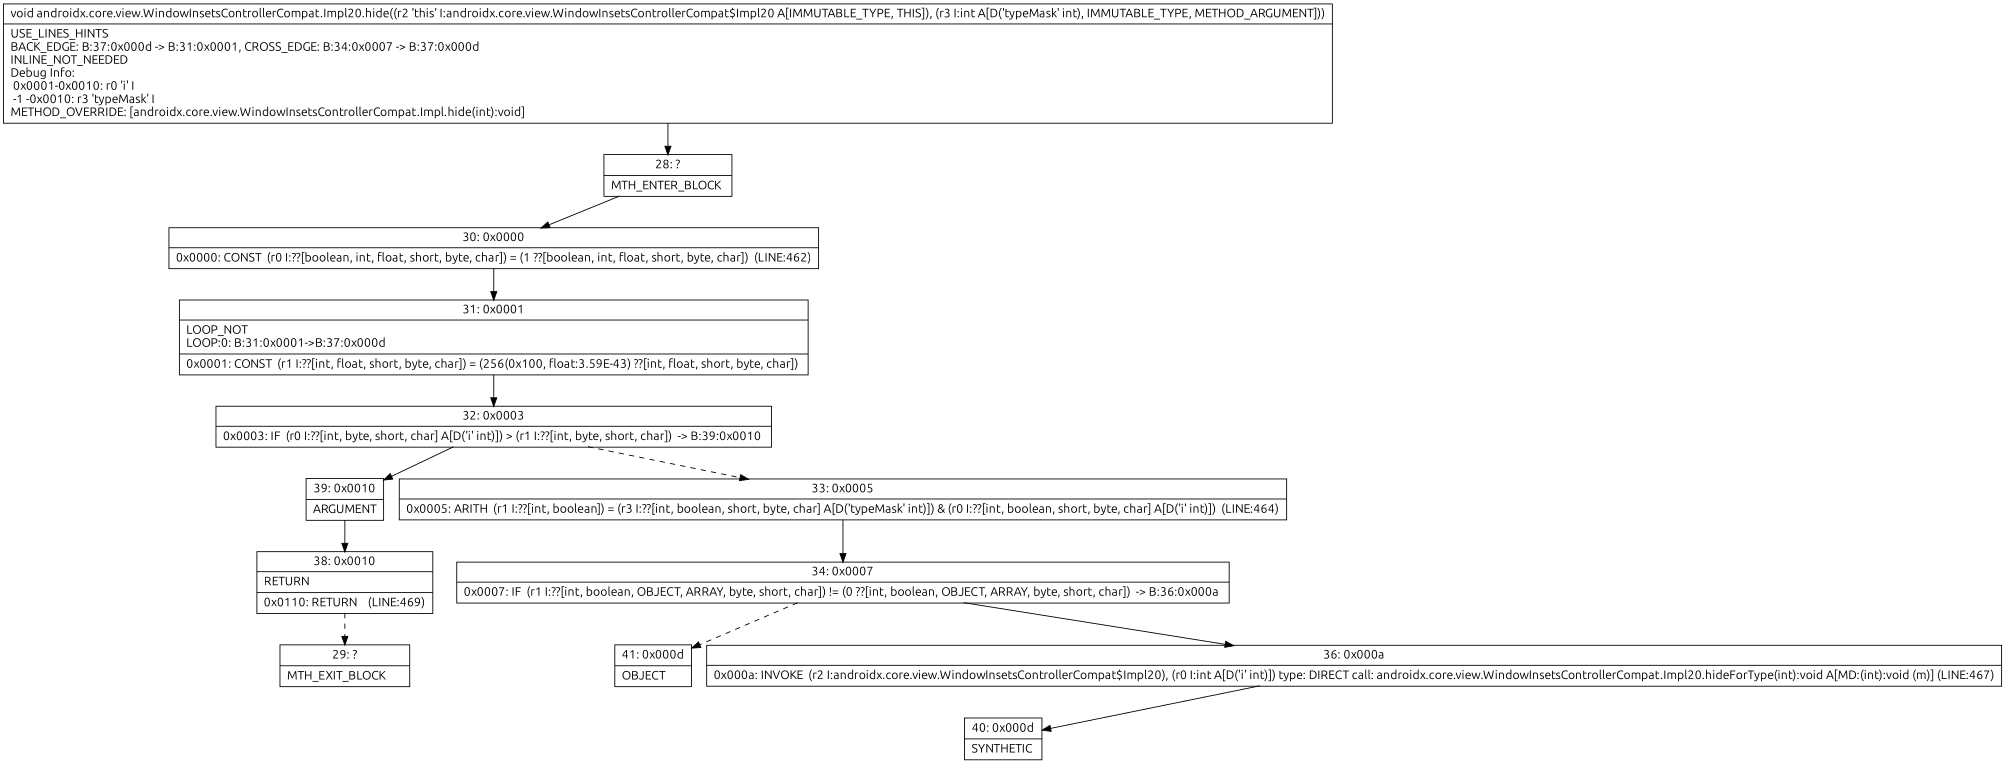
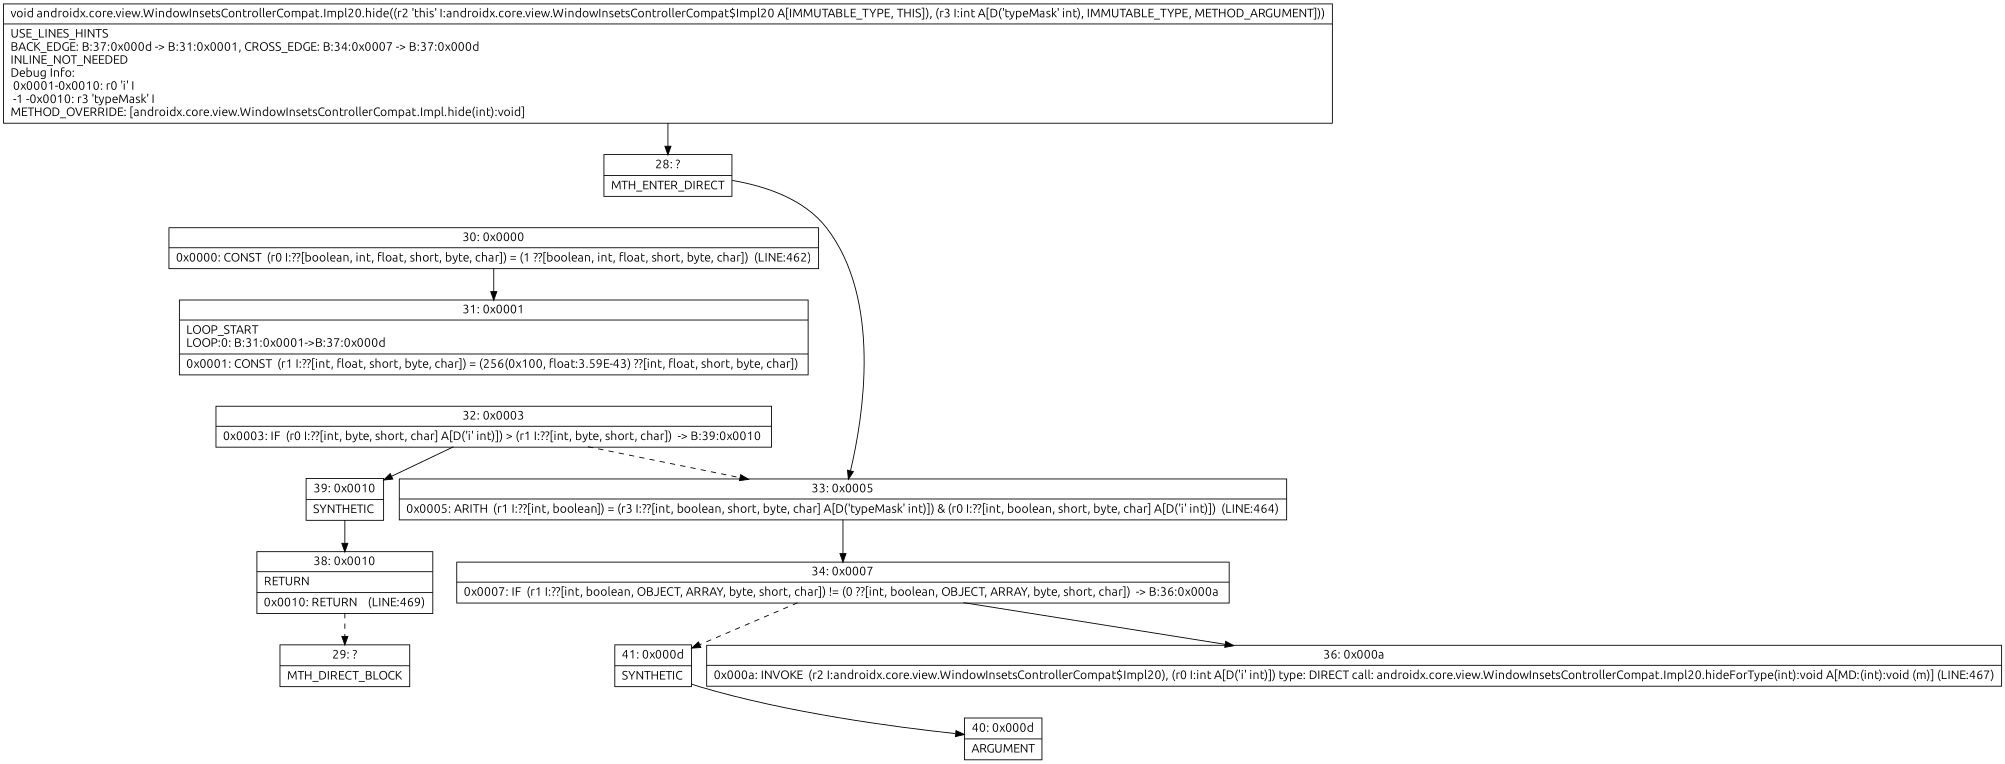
node "28: ?": text "MTH_ENTER_BLOCK" -> "MTH_ENTER_DIRECT"
edge "28: ?" -> "30: 0x0000": now "28: ?" -> "33: 0x0005"
node "31: 0x0001": text "LOOP_NOT" -> "LOOP_START"
edge "31: 0x0001" -> "32: 0x0003": removed
node "39: 0x0010": text "ARGUMENT" -> "SYNTHETIC"
node "38: 0x0010": text "0x0110: RETURN    (LINE:469)" -> "0x0010: RETURN    (LINE:469)"
node "29: ?": text "MTH_EXIT_BLOCK" -> "MTH_DIRECT_BLOCK"
node "41: 0x000d": text "OBJECT" -> "SYNTHETIC"
edge "36: 0x000a" -> "40: 0x000d": now "41: 0x000d" -> "40: 0x000d"
node "40: 0x000d": text "SYNTHETIC" -> "ARGUMENT"
